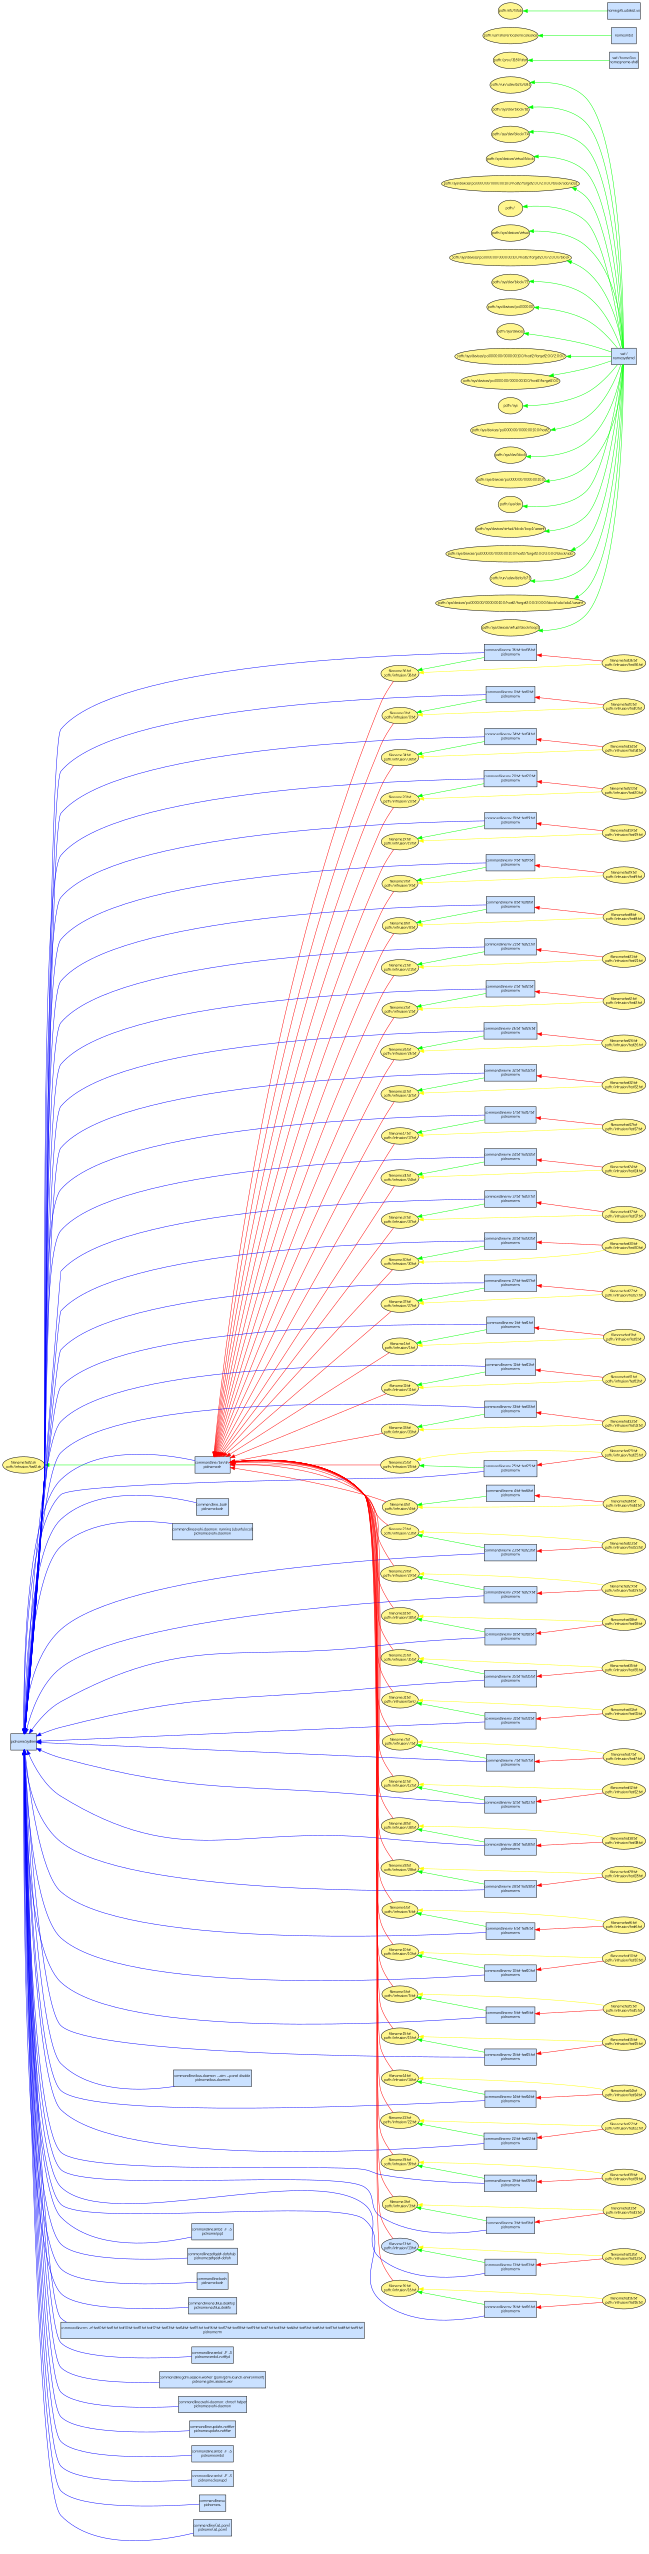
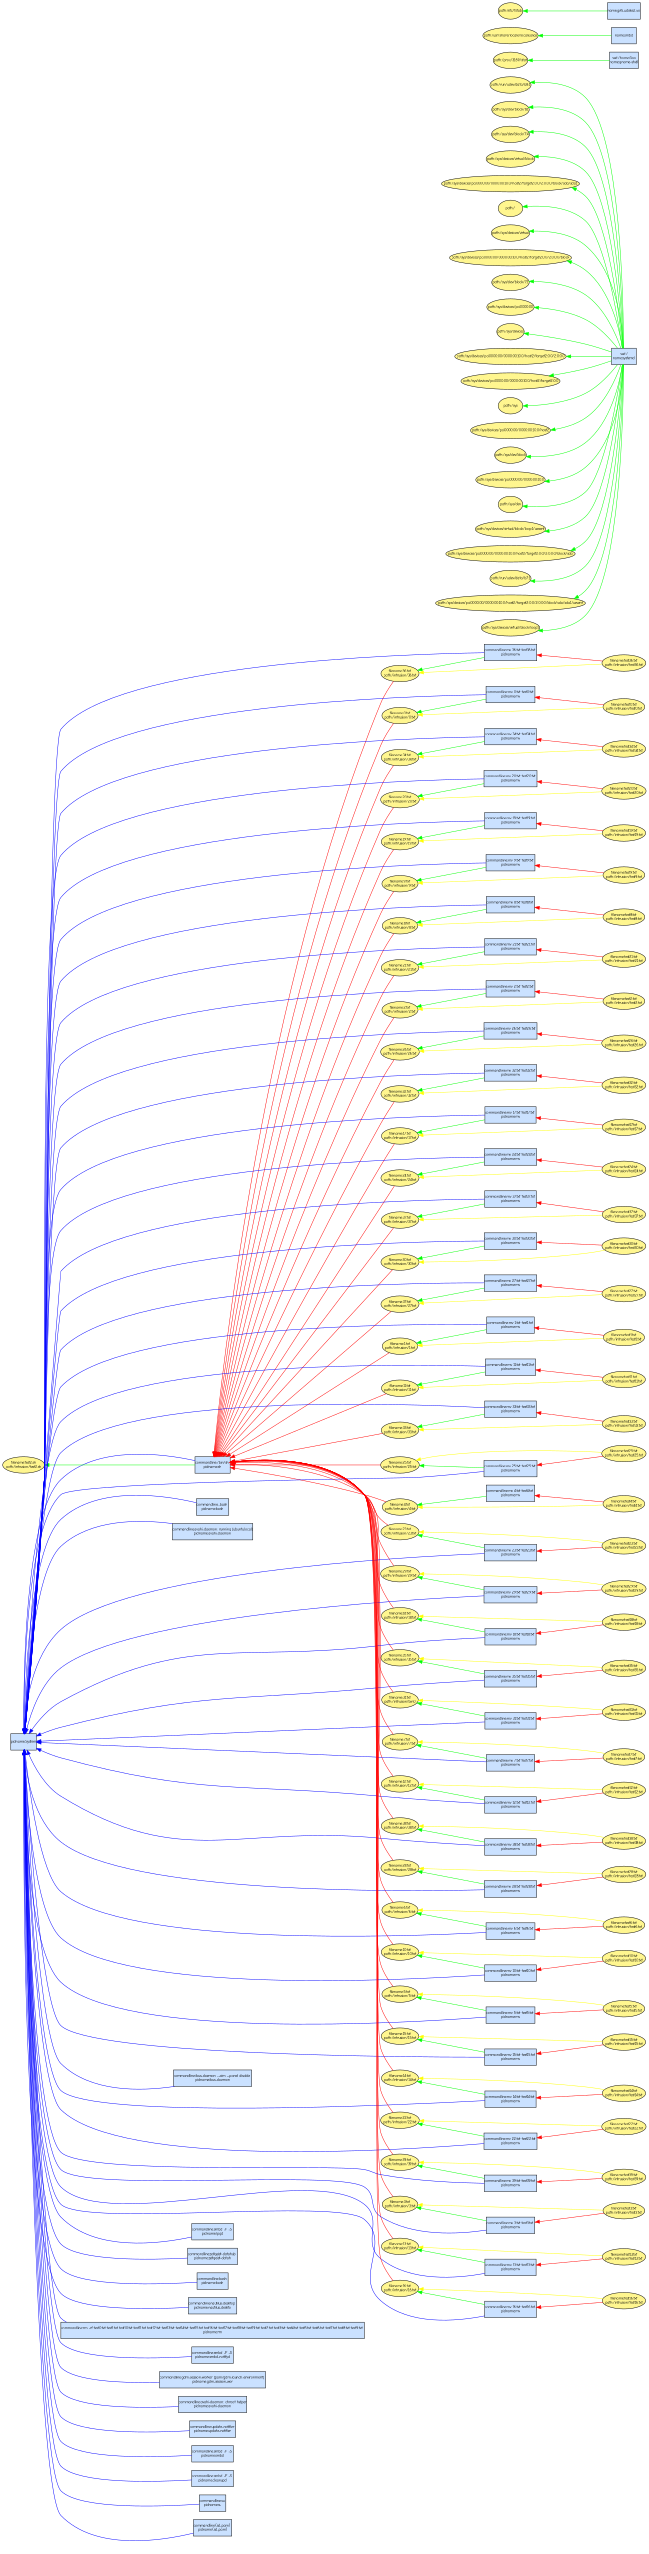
node "filename:13.txt path:/intrusion/13.txt": fillcolor lightsteelblue1 -> khaki1
